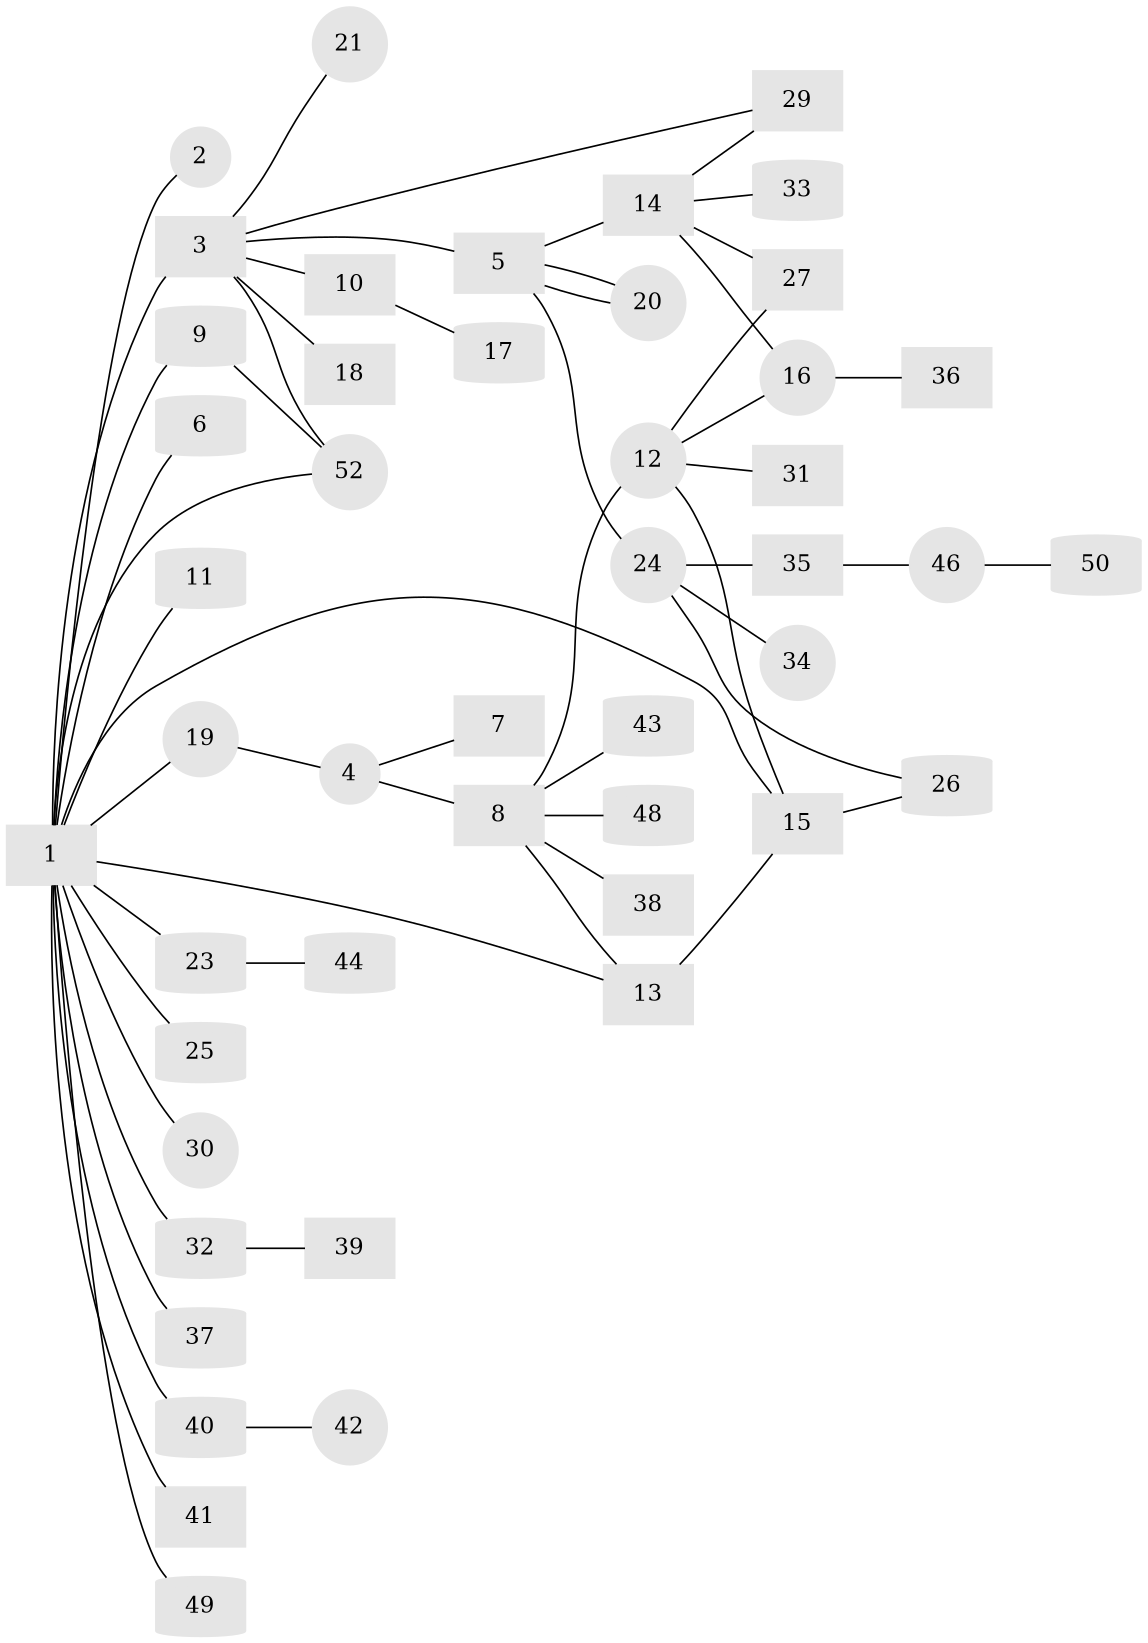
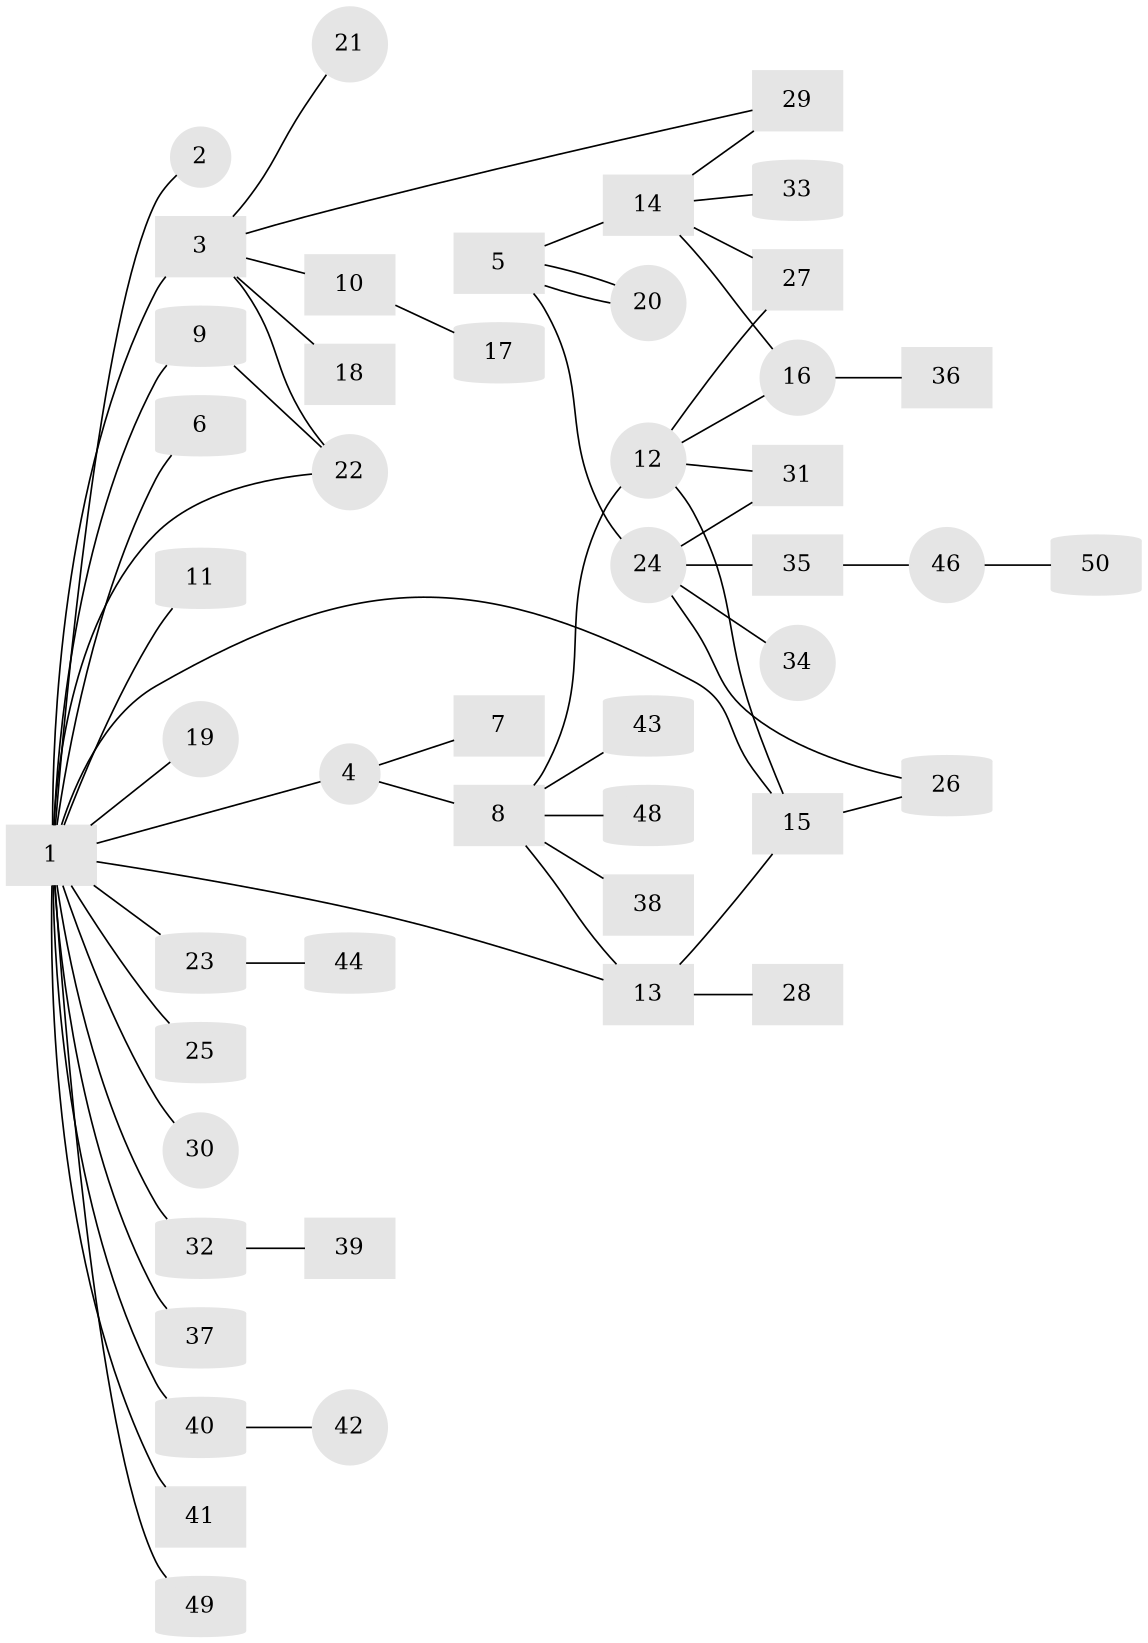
edge "3" -- "5": removed
node "52": label "52" -> "22"
edge "31" -- "24": added
edge "19" -- "4": now "1" -- "4"
node "28": added
